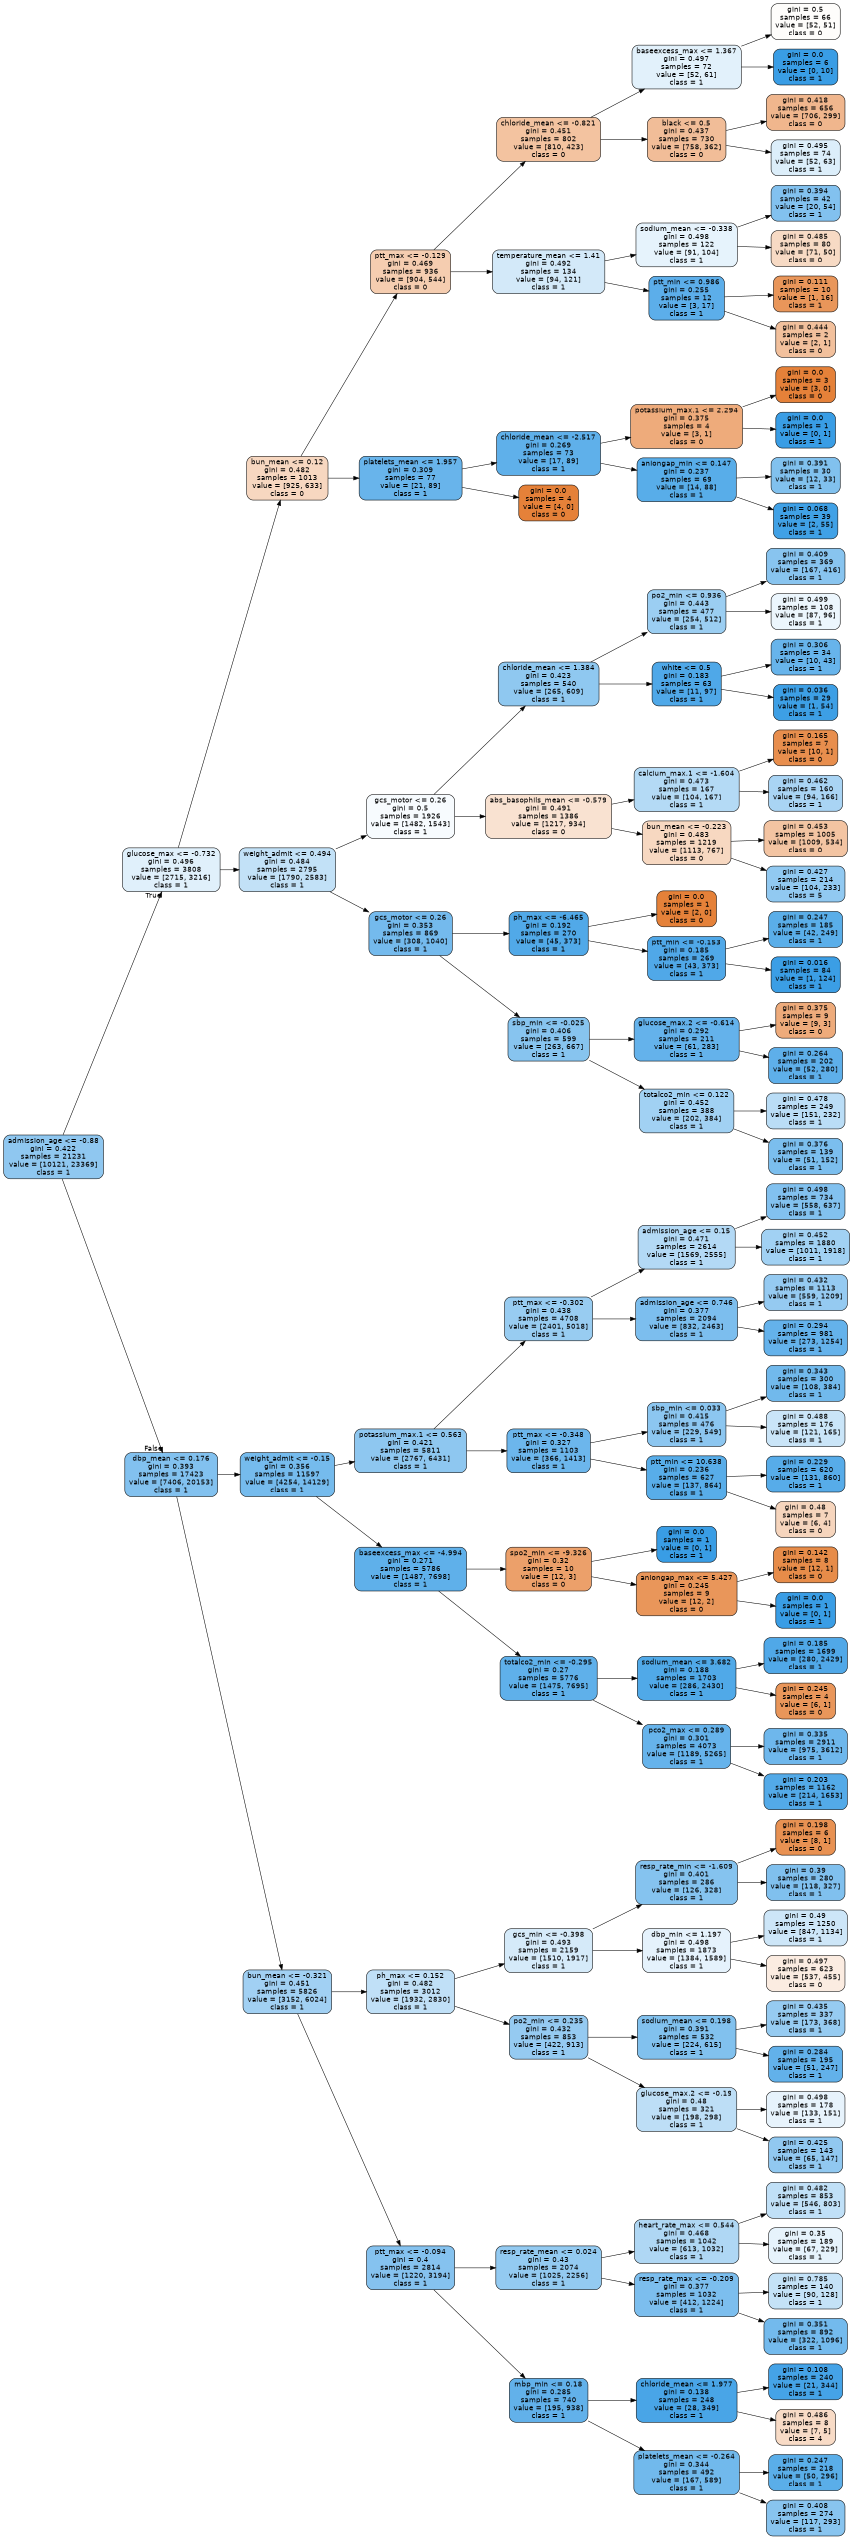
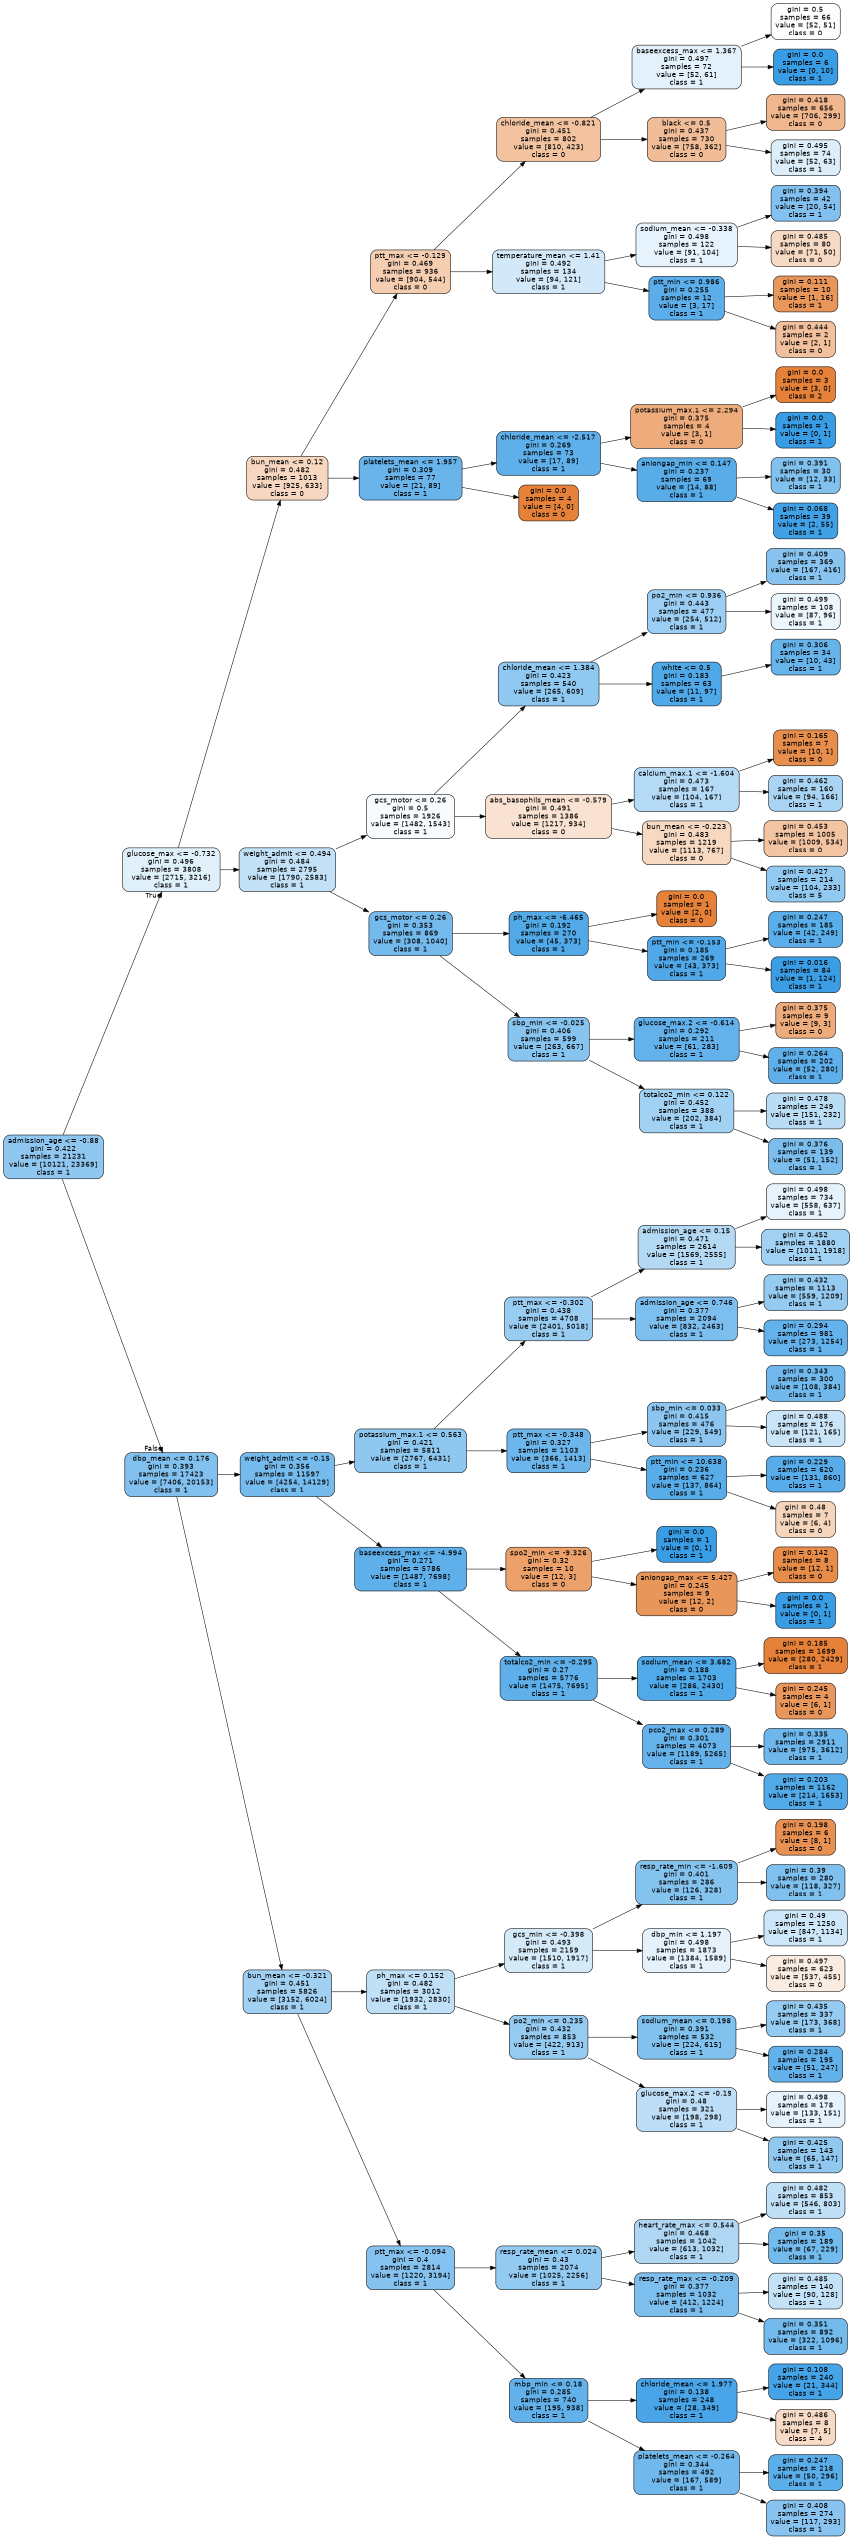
node "gini = 0.0 samples = 3 value = [3, 0] class = 0": label "gini = 0.0 samples = 3 value = [3, 0] class = 0" -> "gini = 0.0 samples = 3 value = [3, 0] class = 2"
node "gini = 0.036 samples = 29 value = [1, 54] class = 1": removed
node "gini = 0.498 samples = 734 value = [558, 637] class = 1": fillcolor #82c1ef -> #e6f3fc
node "gini = 0.185 samples = 1699 value = [280, 2429] class = 1": fillcolor #50a8e8 -> #e58139
node "gini = 0.35 samples = 189 value = [67, 229] class = 1": fillcolor #e6f3fc -> #73baed
node "gini = 0.785 samples = 140 value = [90, 128] class = 1": label "gini = 0.785 samples = 140 value = [90, 128] class = 1" -> "gini = 0.485 samples = 140 value = [90, 128] class = 1"
